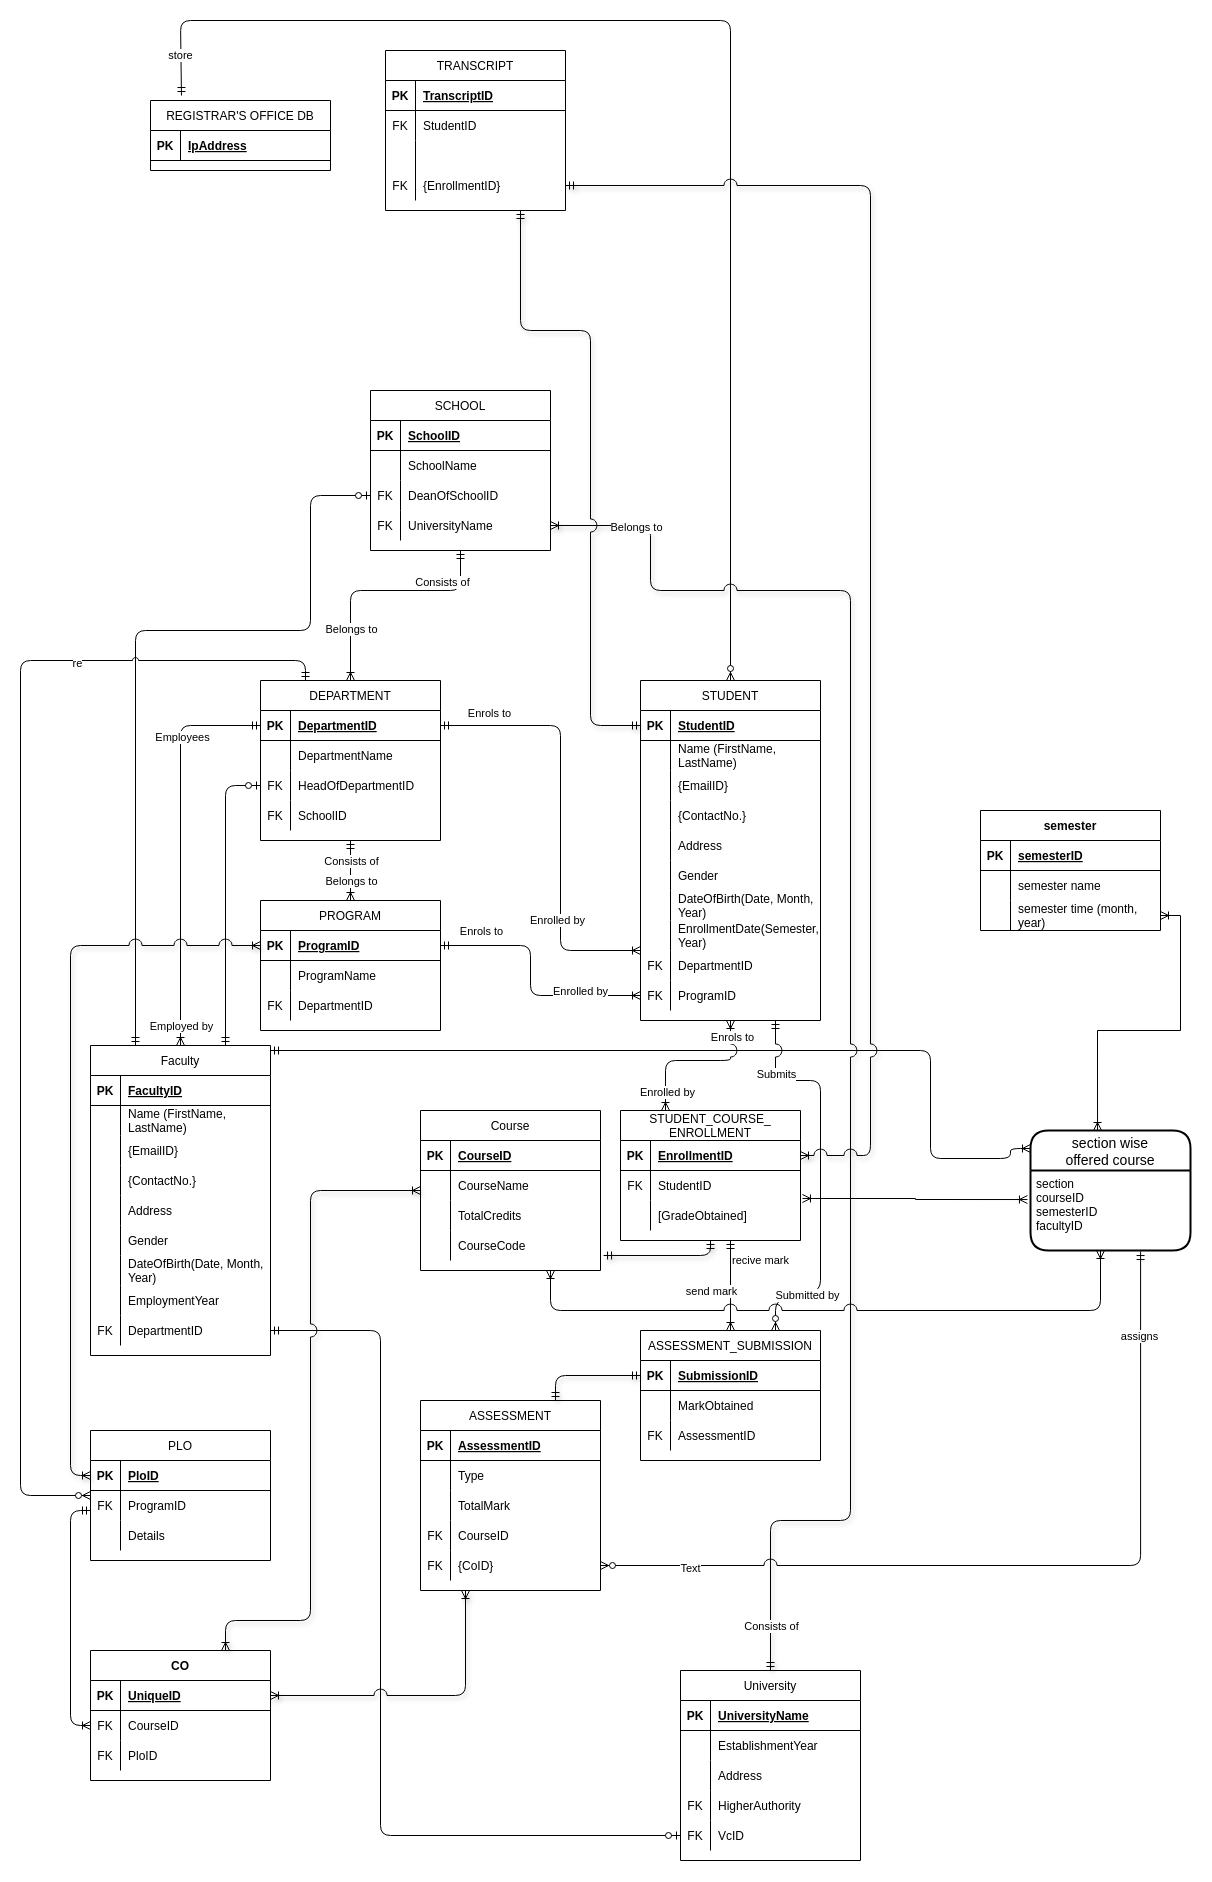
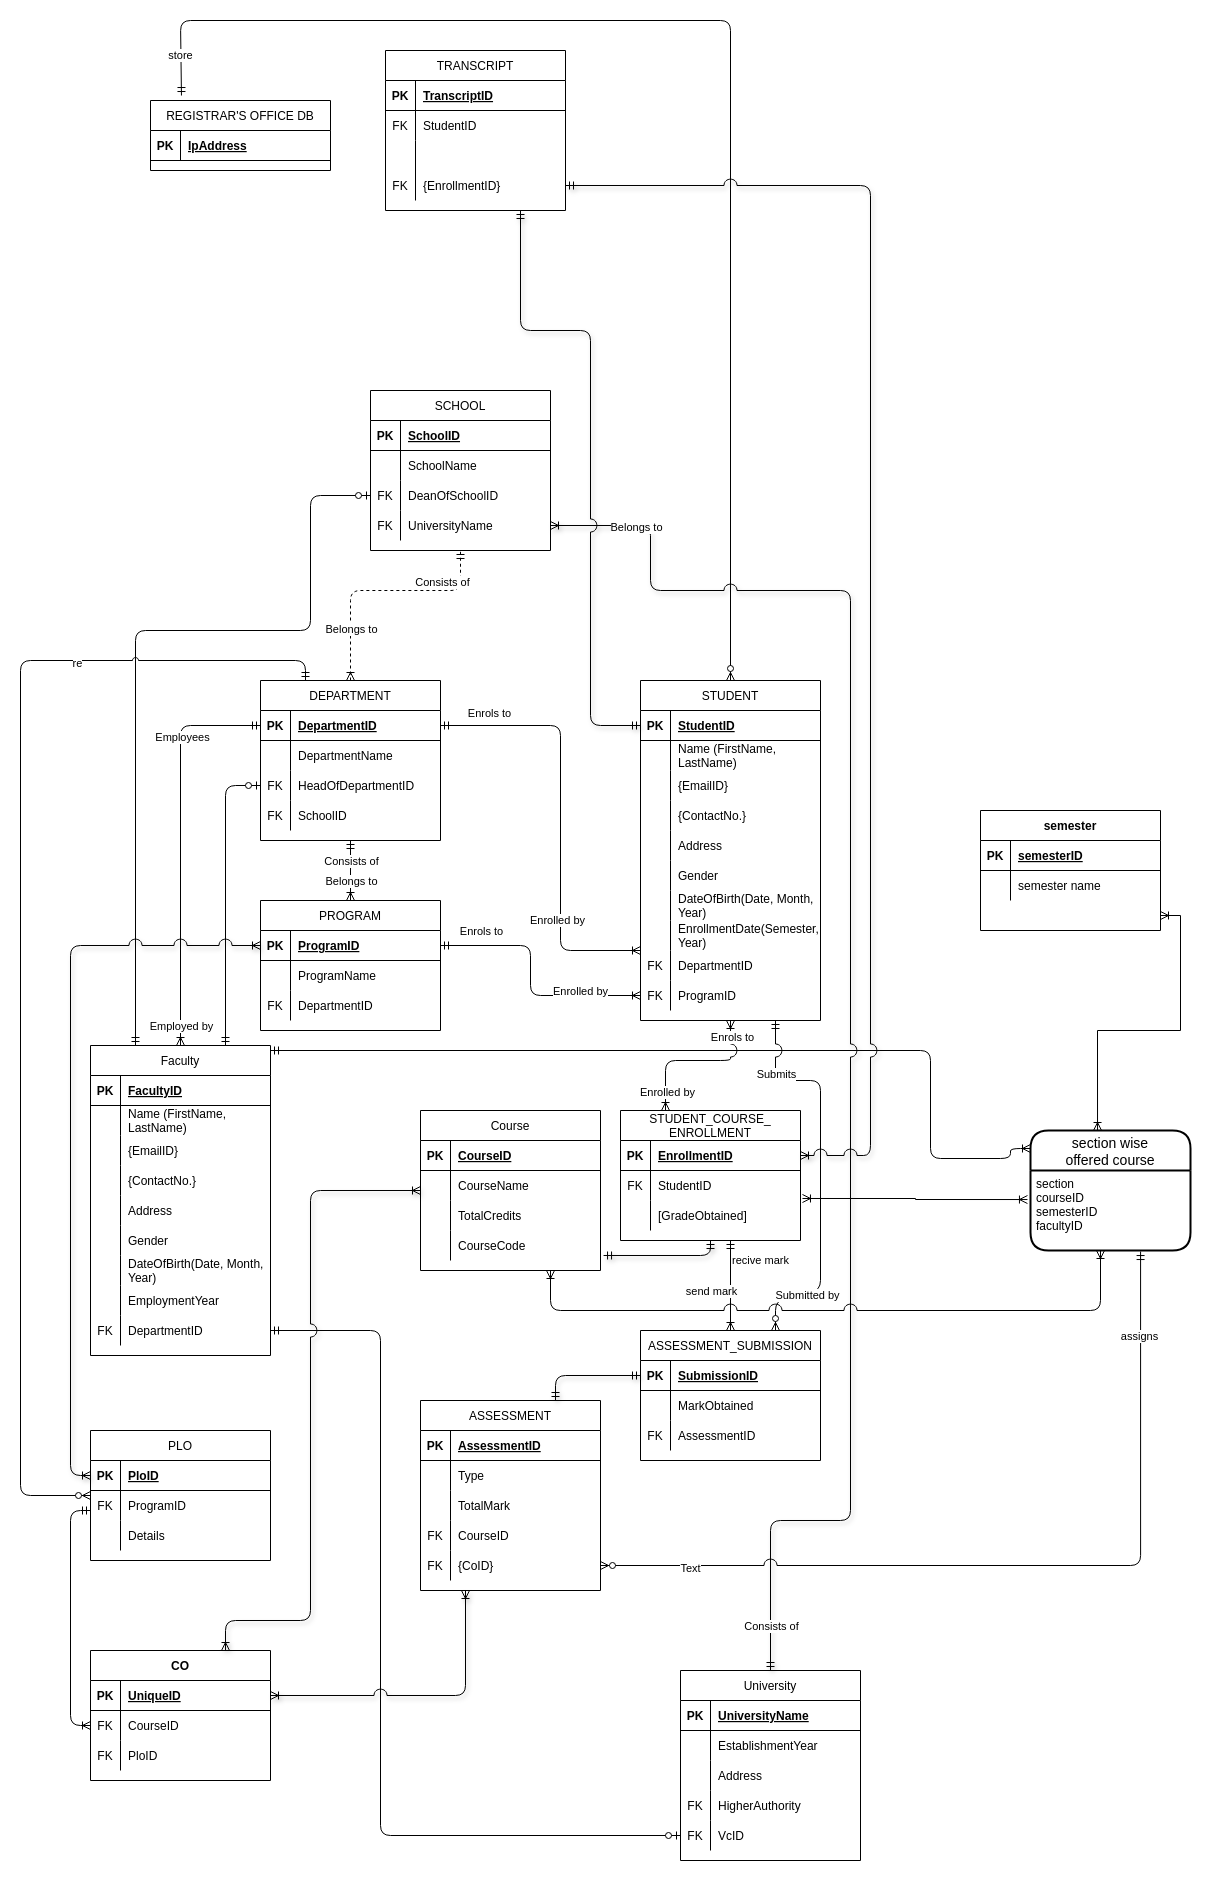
edge "SCHOOL" -- "DEPARTMENT": style solid -> dashed
node "semester time (month, year)": removed
